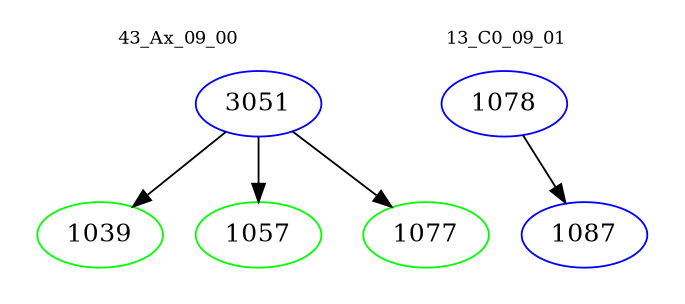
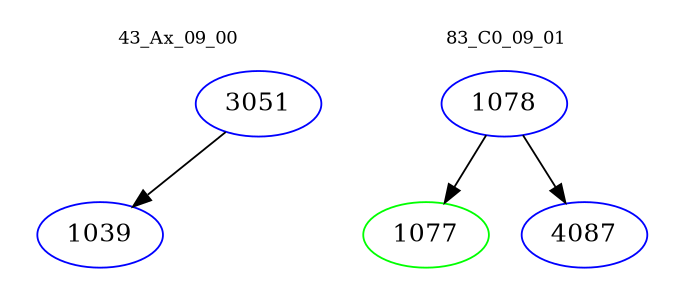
cluster "13_C0_09_01": label "13_C0_09_01" -> "83_C0_09_01"
edge "3051" -> "1077": now "1078" -> "1077"
node "1039": color green -> blue
node "1057": removed
node "1087": label "1087" -> "4087"
